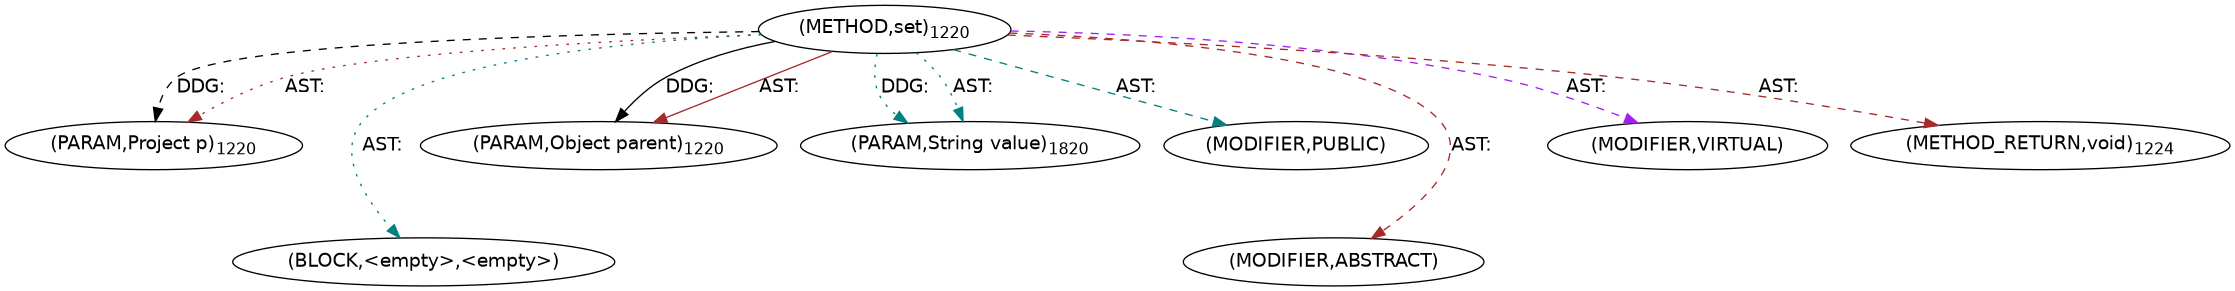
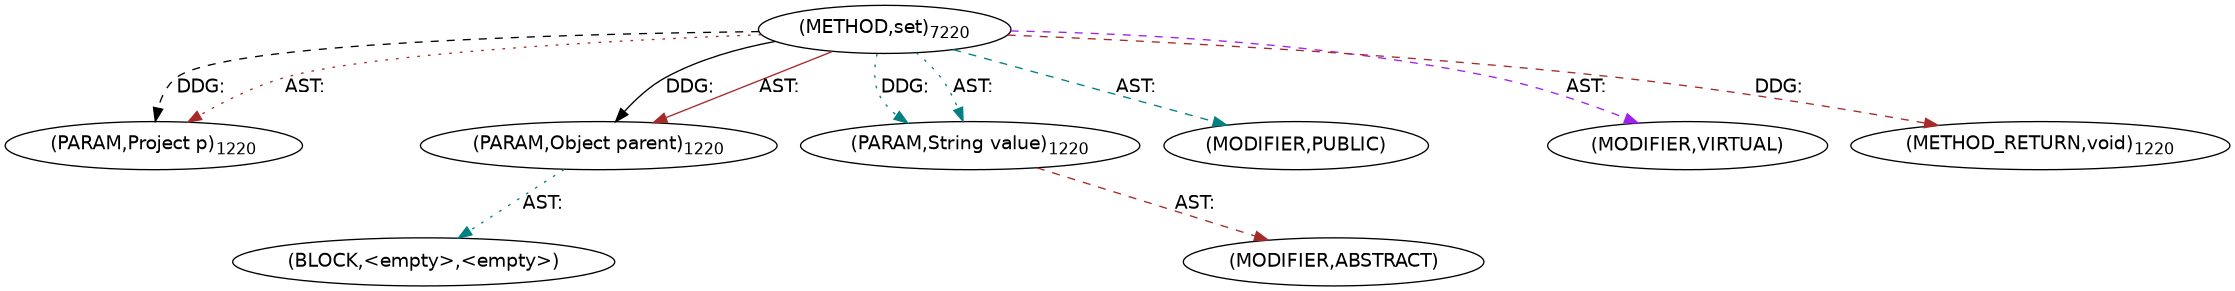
node "(METHOD,set)": text "1220" -> "7220"
edge "(METHOD,set)" -> "(MODIFIER,ABSTRACT)": now "(PARAM,String value)" -> "(MODIFIER,ABSTRACT)"
edge "(METHOD,set)" -> "(BLOCK,<empty>,<empty>)": now "(PARAM,Object parent)" -> "(BLOCK,<empty>,<empty>)"
edge "(METHOD,set)" -> "(METHOD_RETURN,void)": label "AST: " -> "DDG: "
node "(PARAM,String value)": text "1820" -> "1220"
node "(METHOD_RETURN,void)": text "1224" -> "1220"
